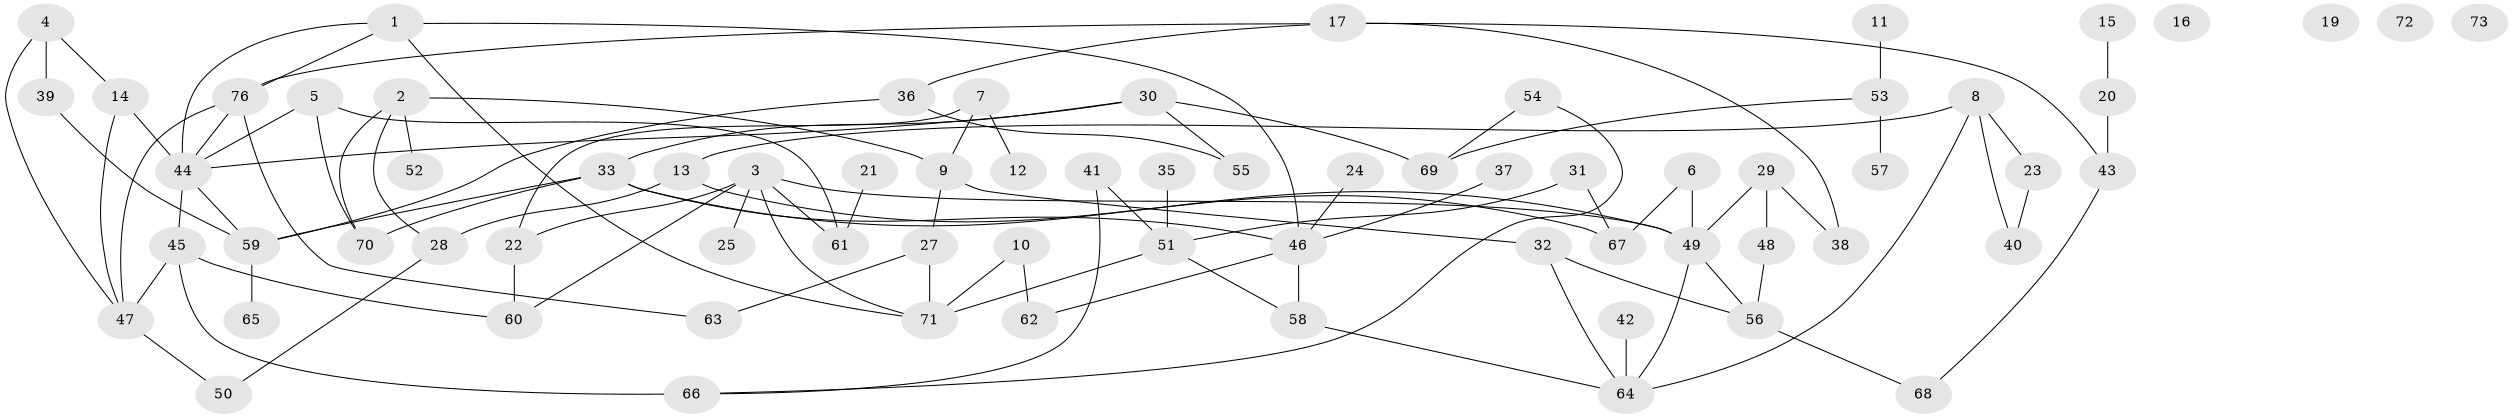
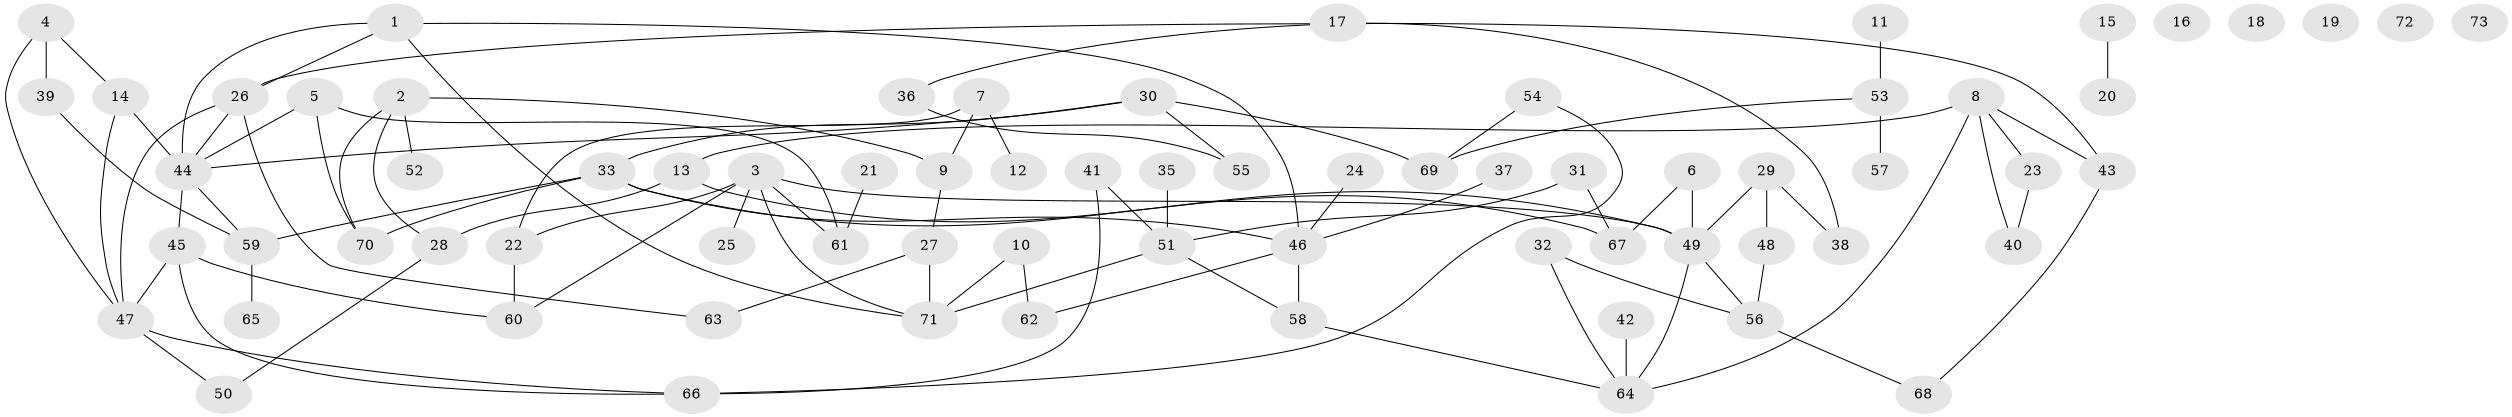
node "18": added
node "76": label "76" -> "26"
edge "20" -- "43": now "8" -- "43"
edge "36" -- "59": removed
edge "9" -- "32": removed
edge "47" -- "66": added
